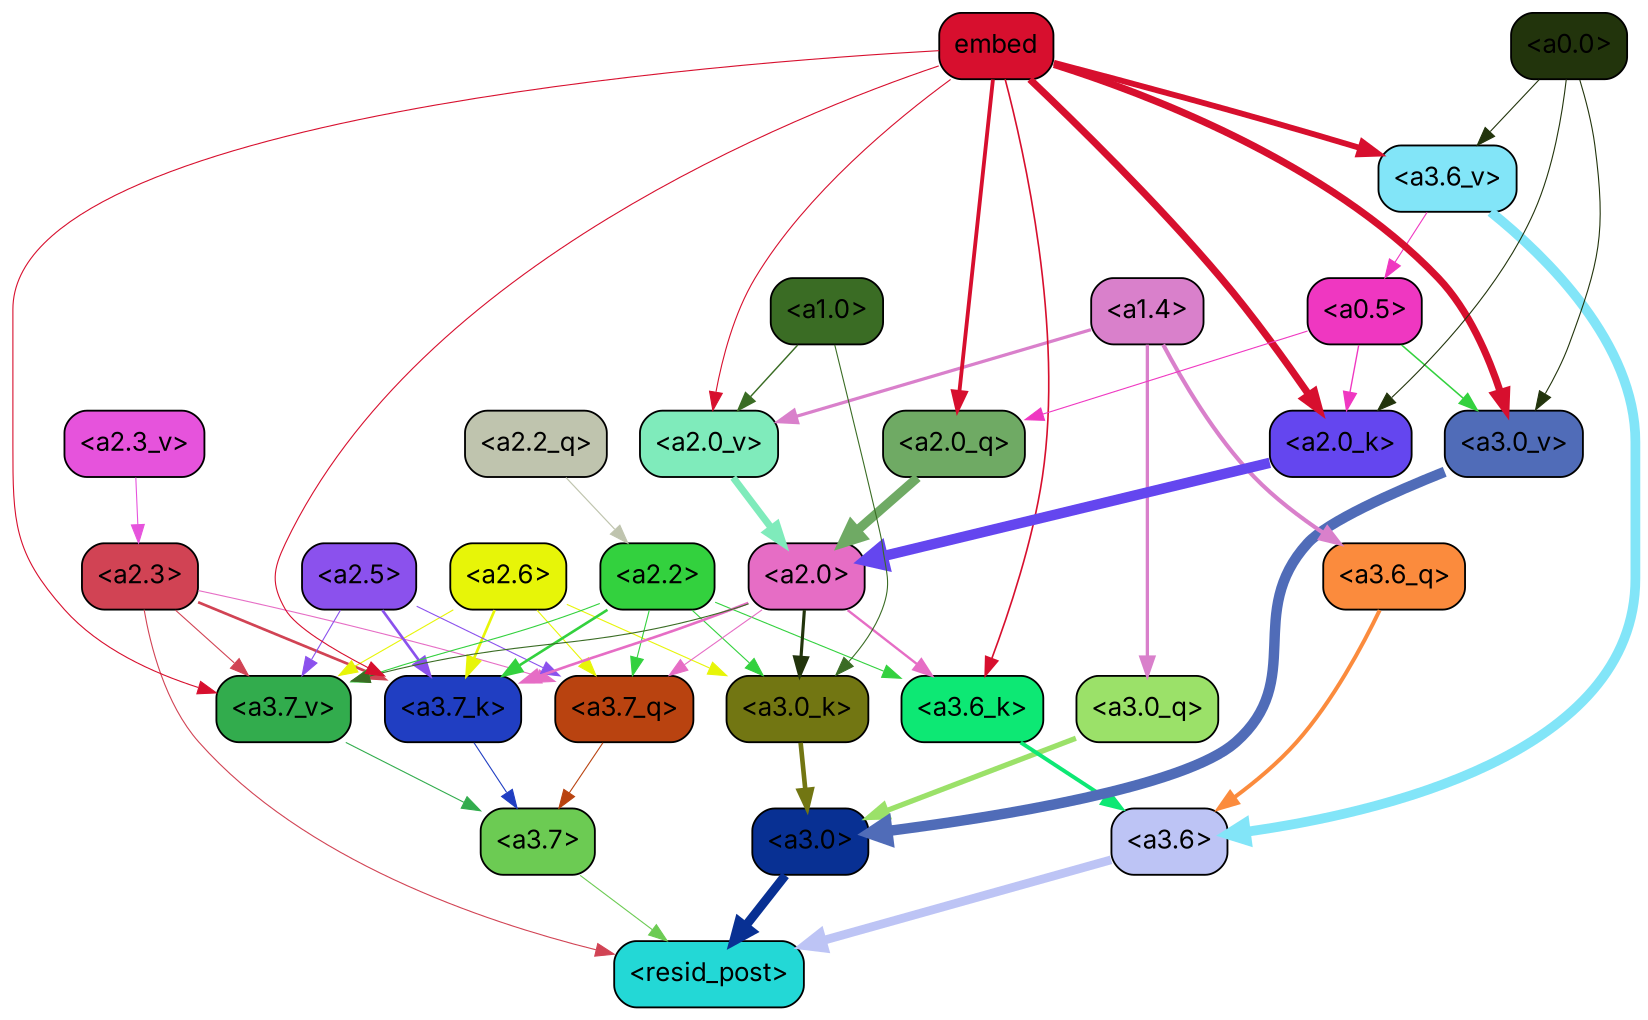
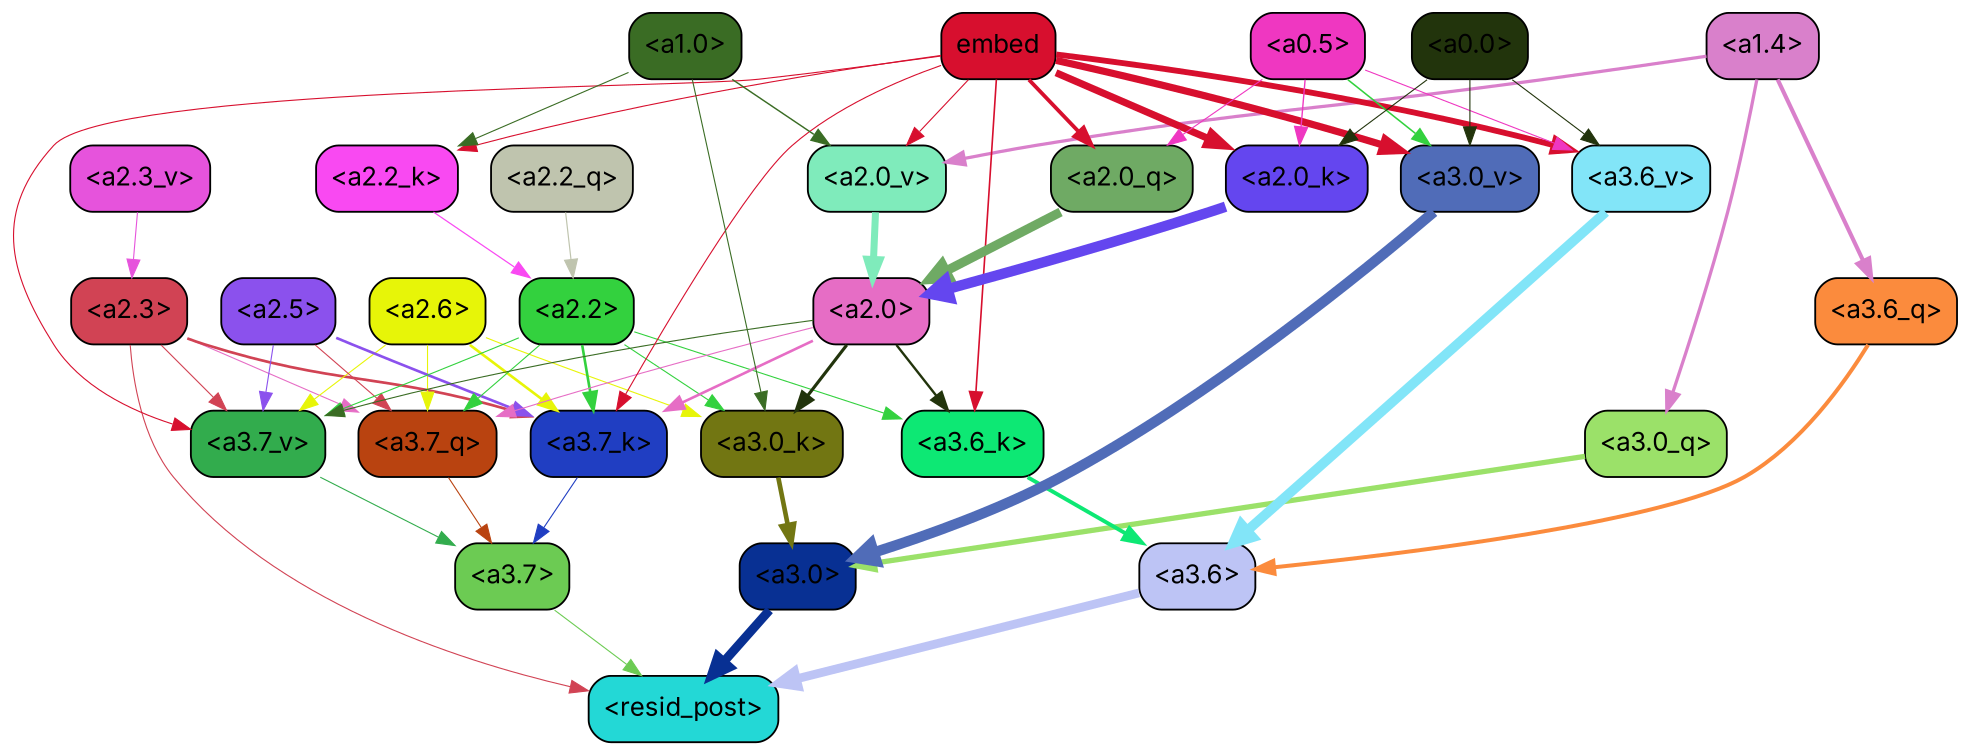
node "<a2.2_k>": added
edge "<a3.6_v>" -> "<a0.5>": reversed
edge "<a2.5>" -> "<a3.7_q>": color #8b51ed -> #d14354
edge "<a2.0>" -> "<a3.6_k>": color #e66dc5 -> #22340c
